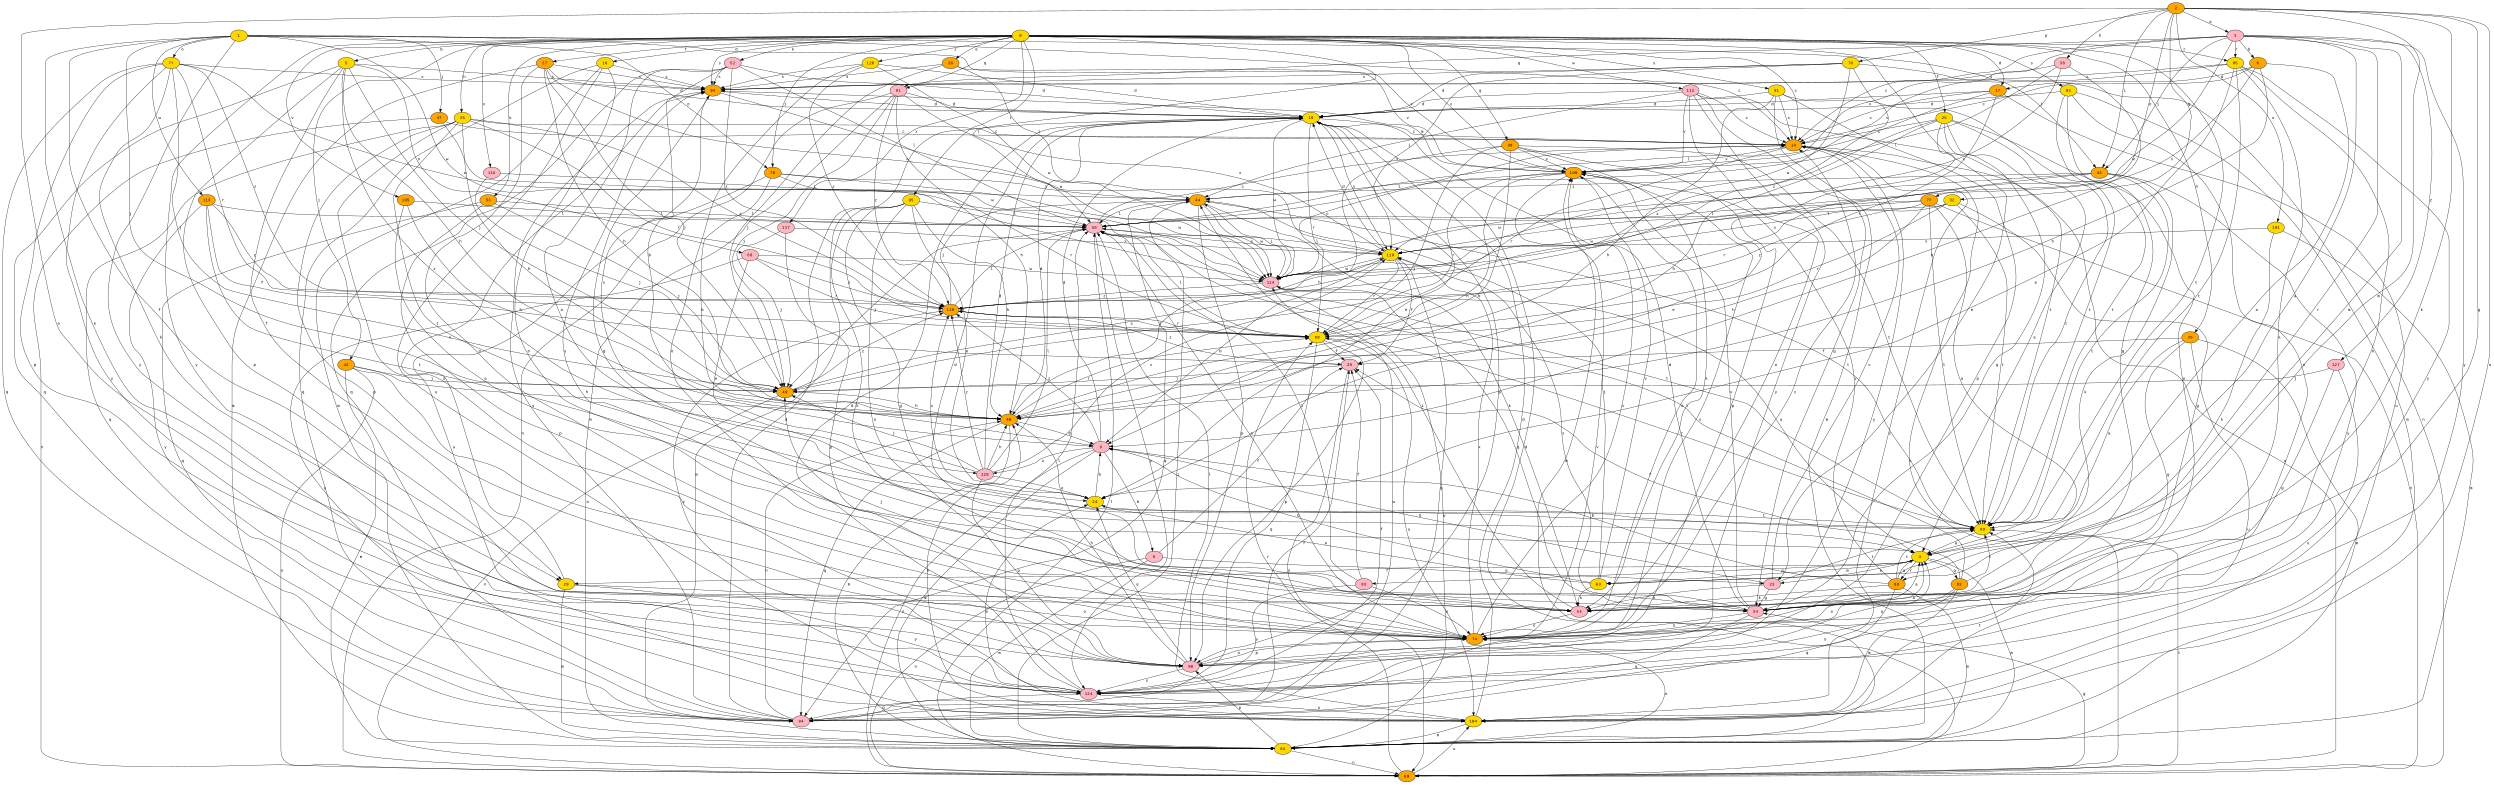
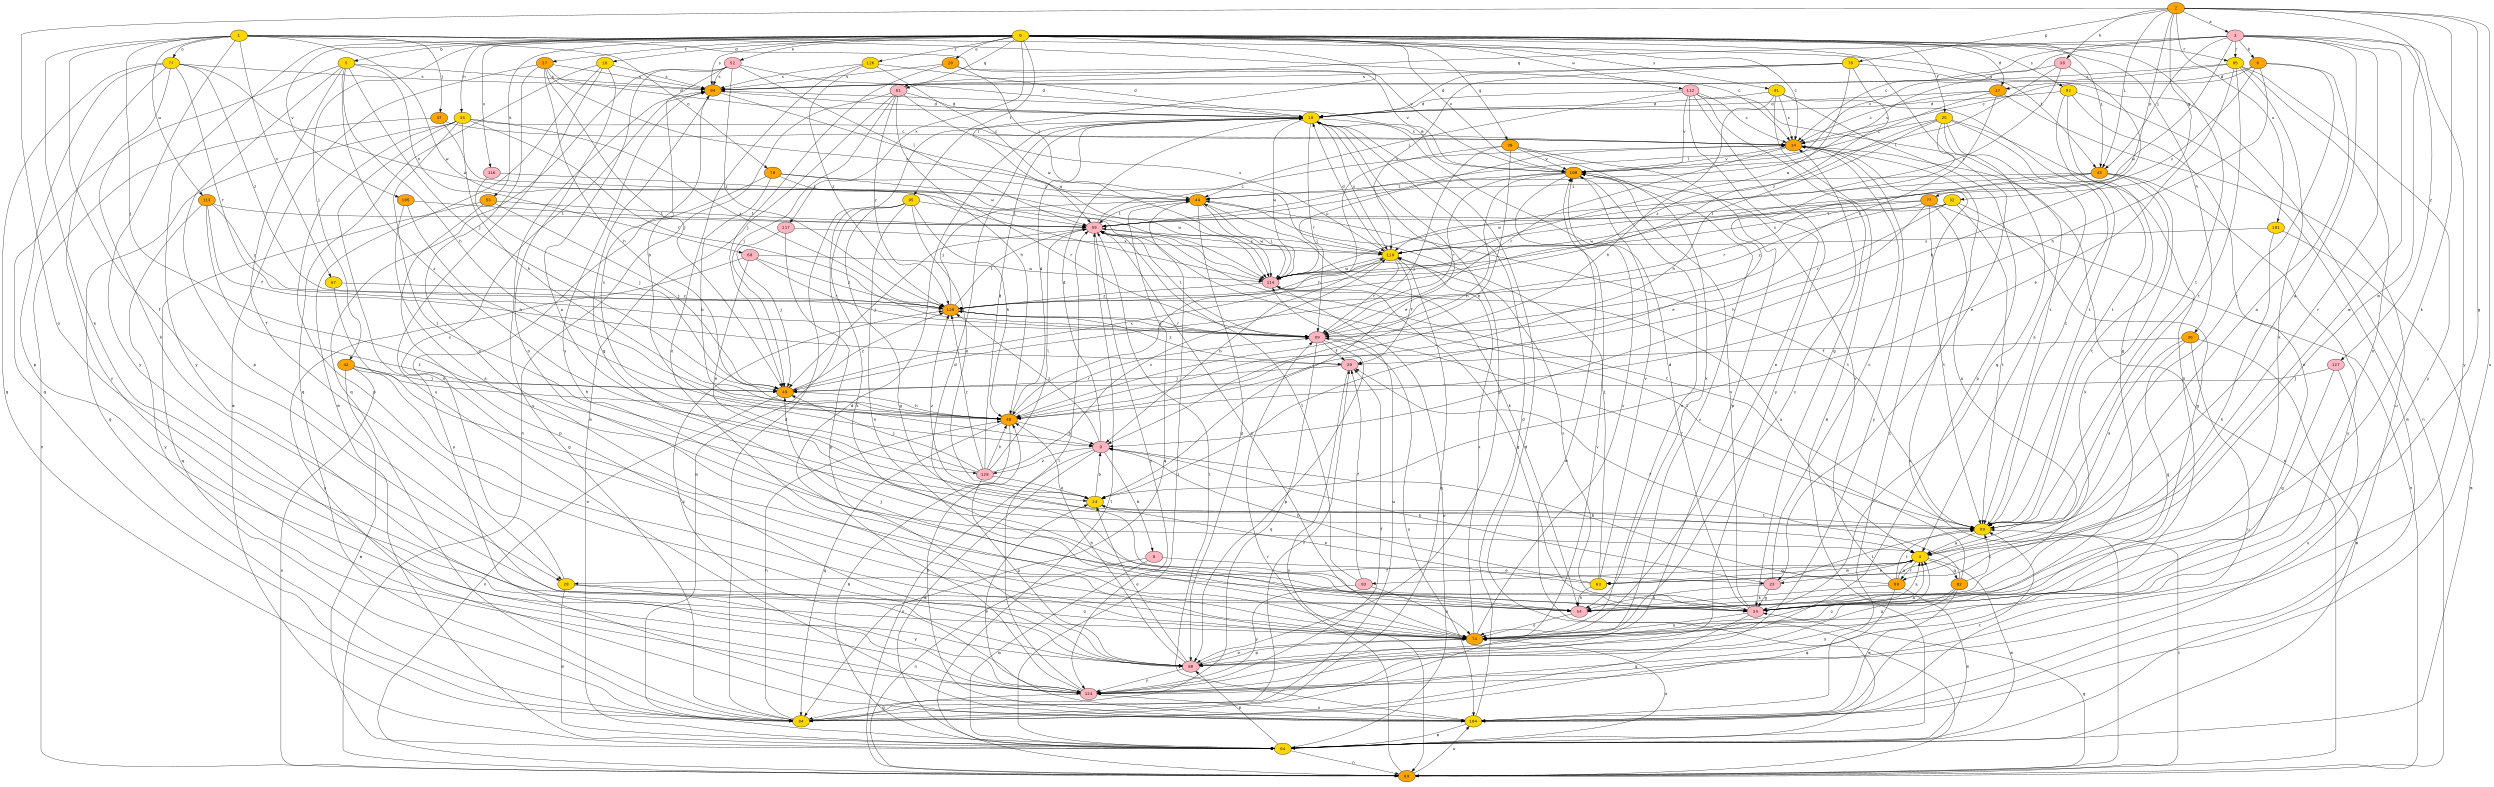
edge "0" -> "70": now "0" -> "43"
edge "30" -> "99": now "6" -> "99"
node "67": added
edge "71" -> "49": removed, label "j"
node "89": fillcolor gold -> lightpink
edge "54" -> "44": removed, label "i"
edge "8" -> "29": removed, label "f"
node "84": fillcolor lightpink -> gold
